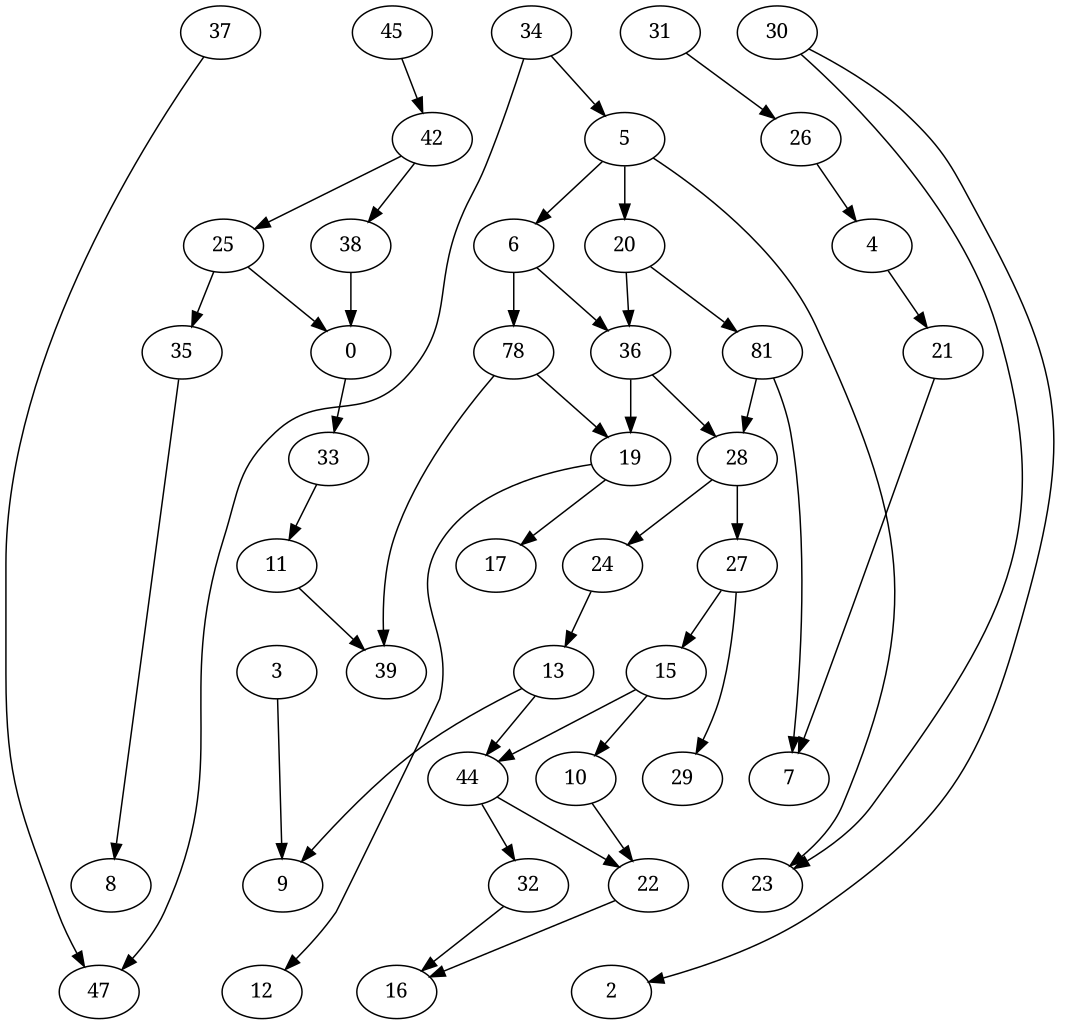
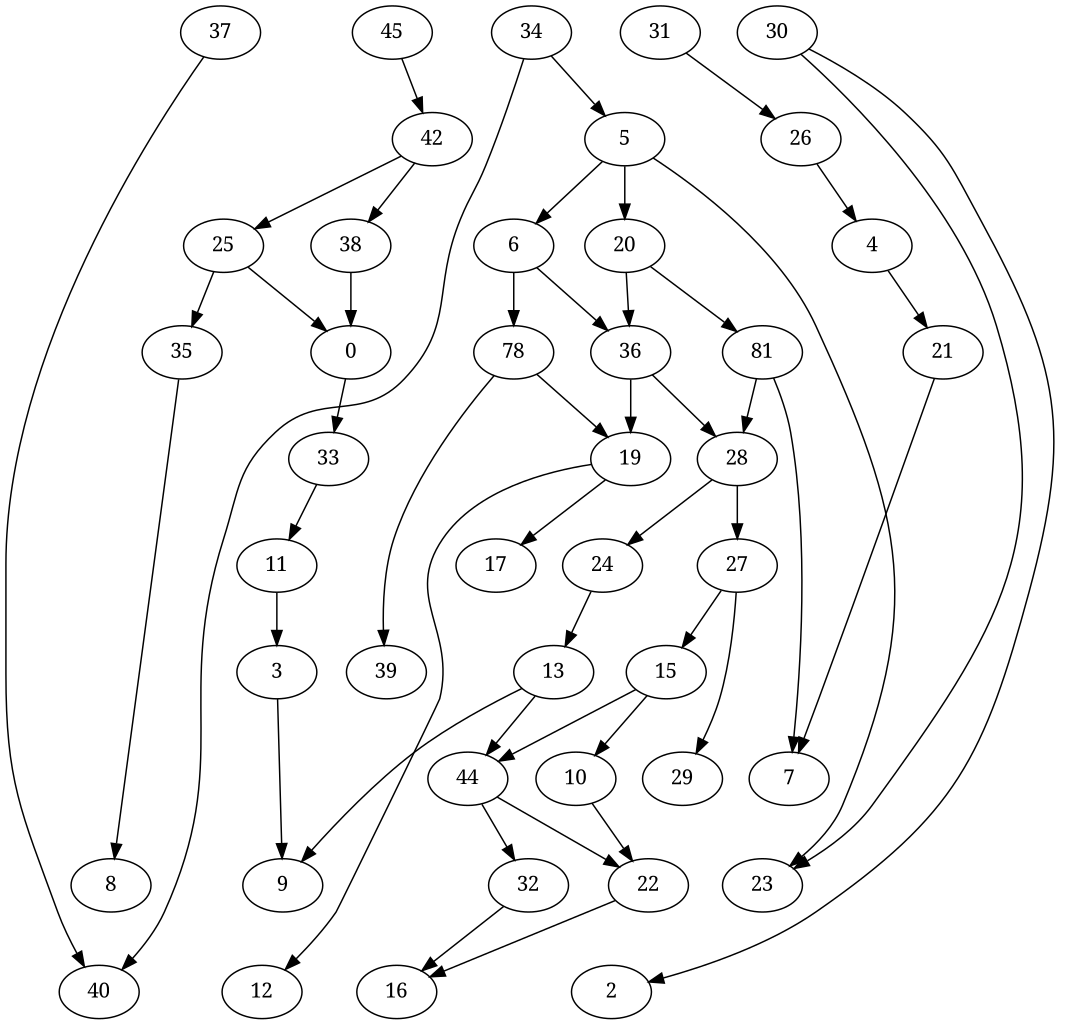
edge "11" -> "39": now "11" -> "3"
node "47": label "47" -> "40"
